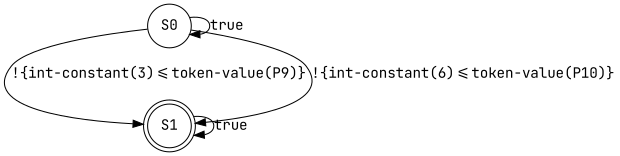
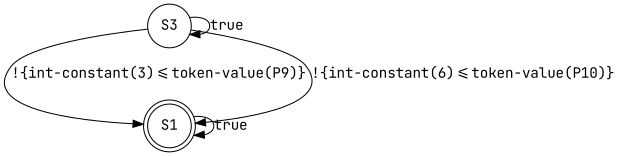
node "S0": label "S0" -> "S3"
